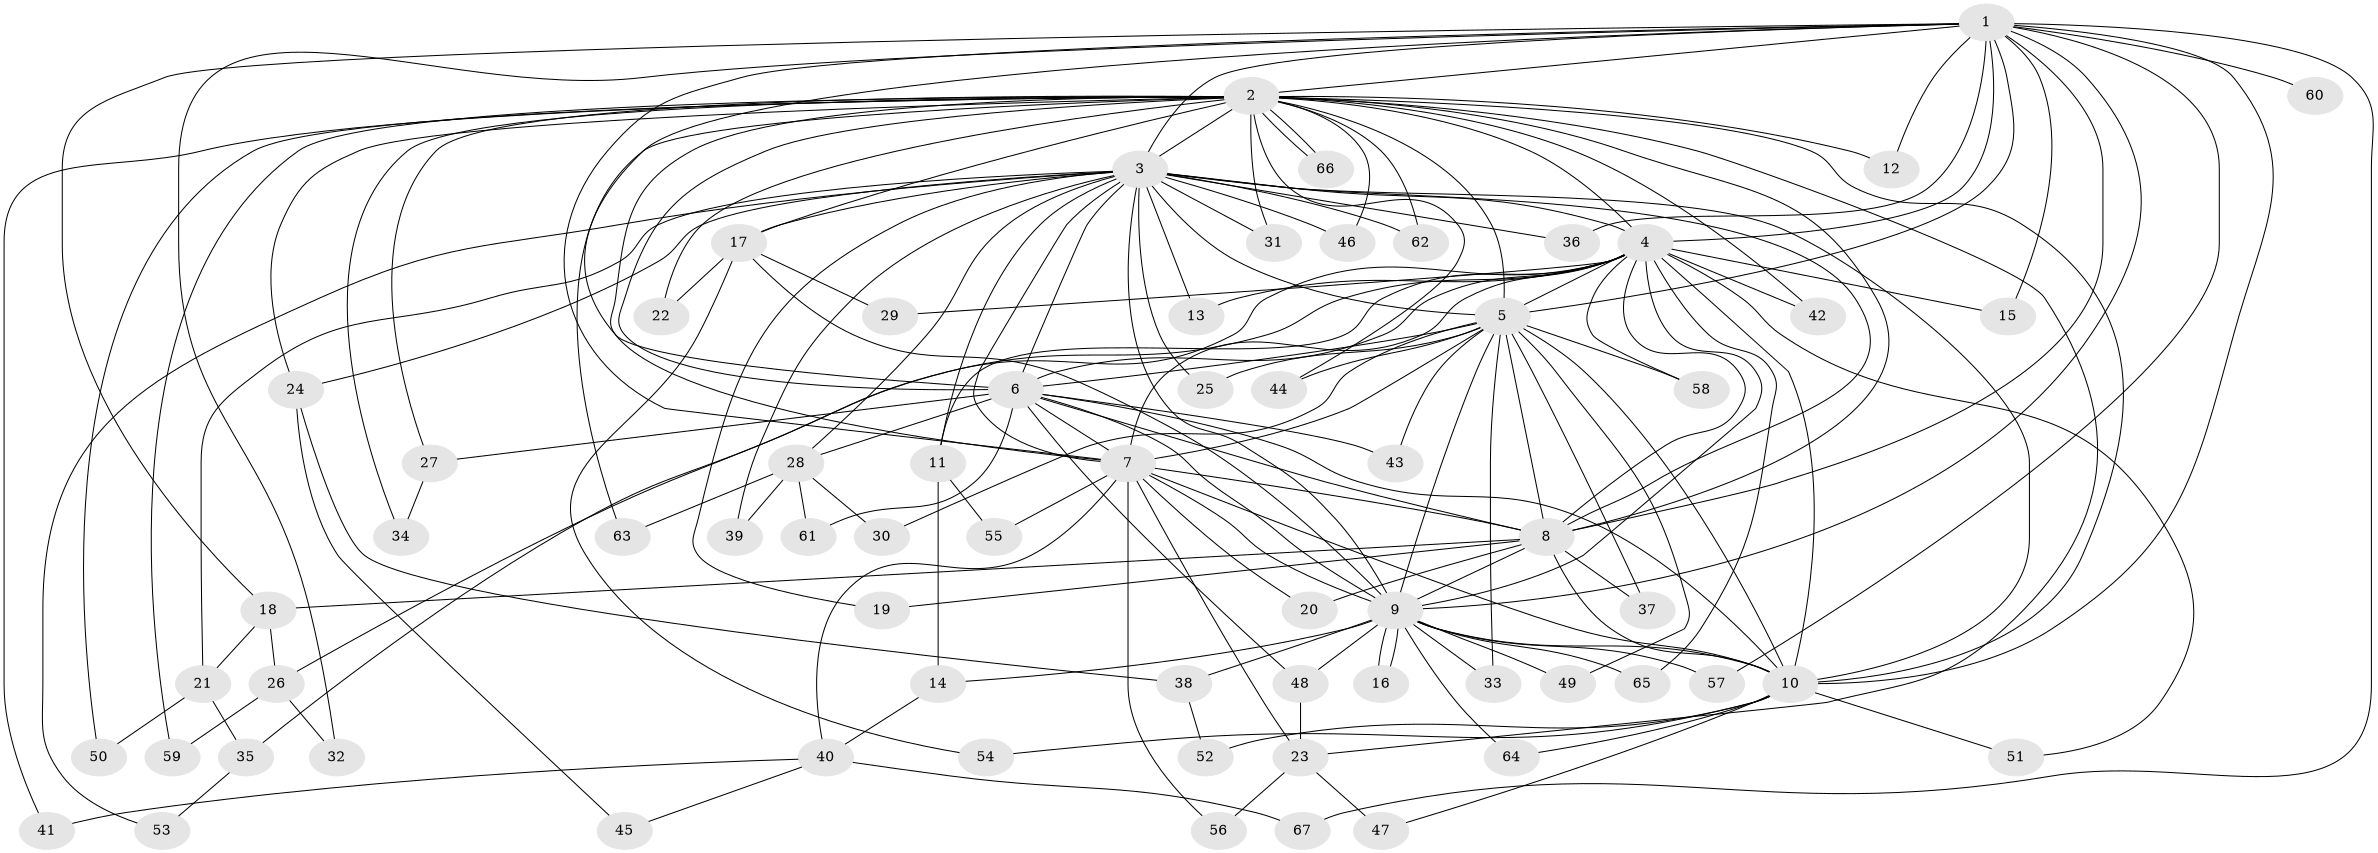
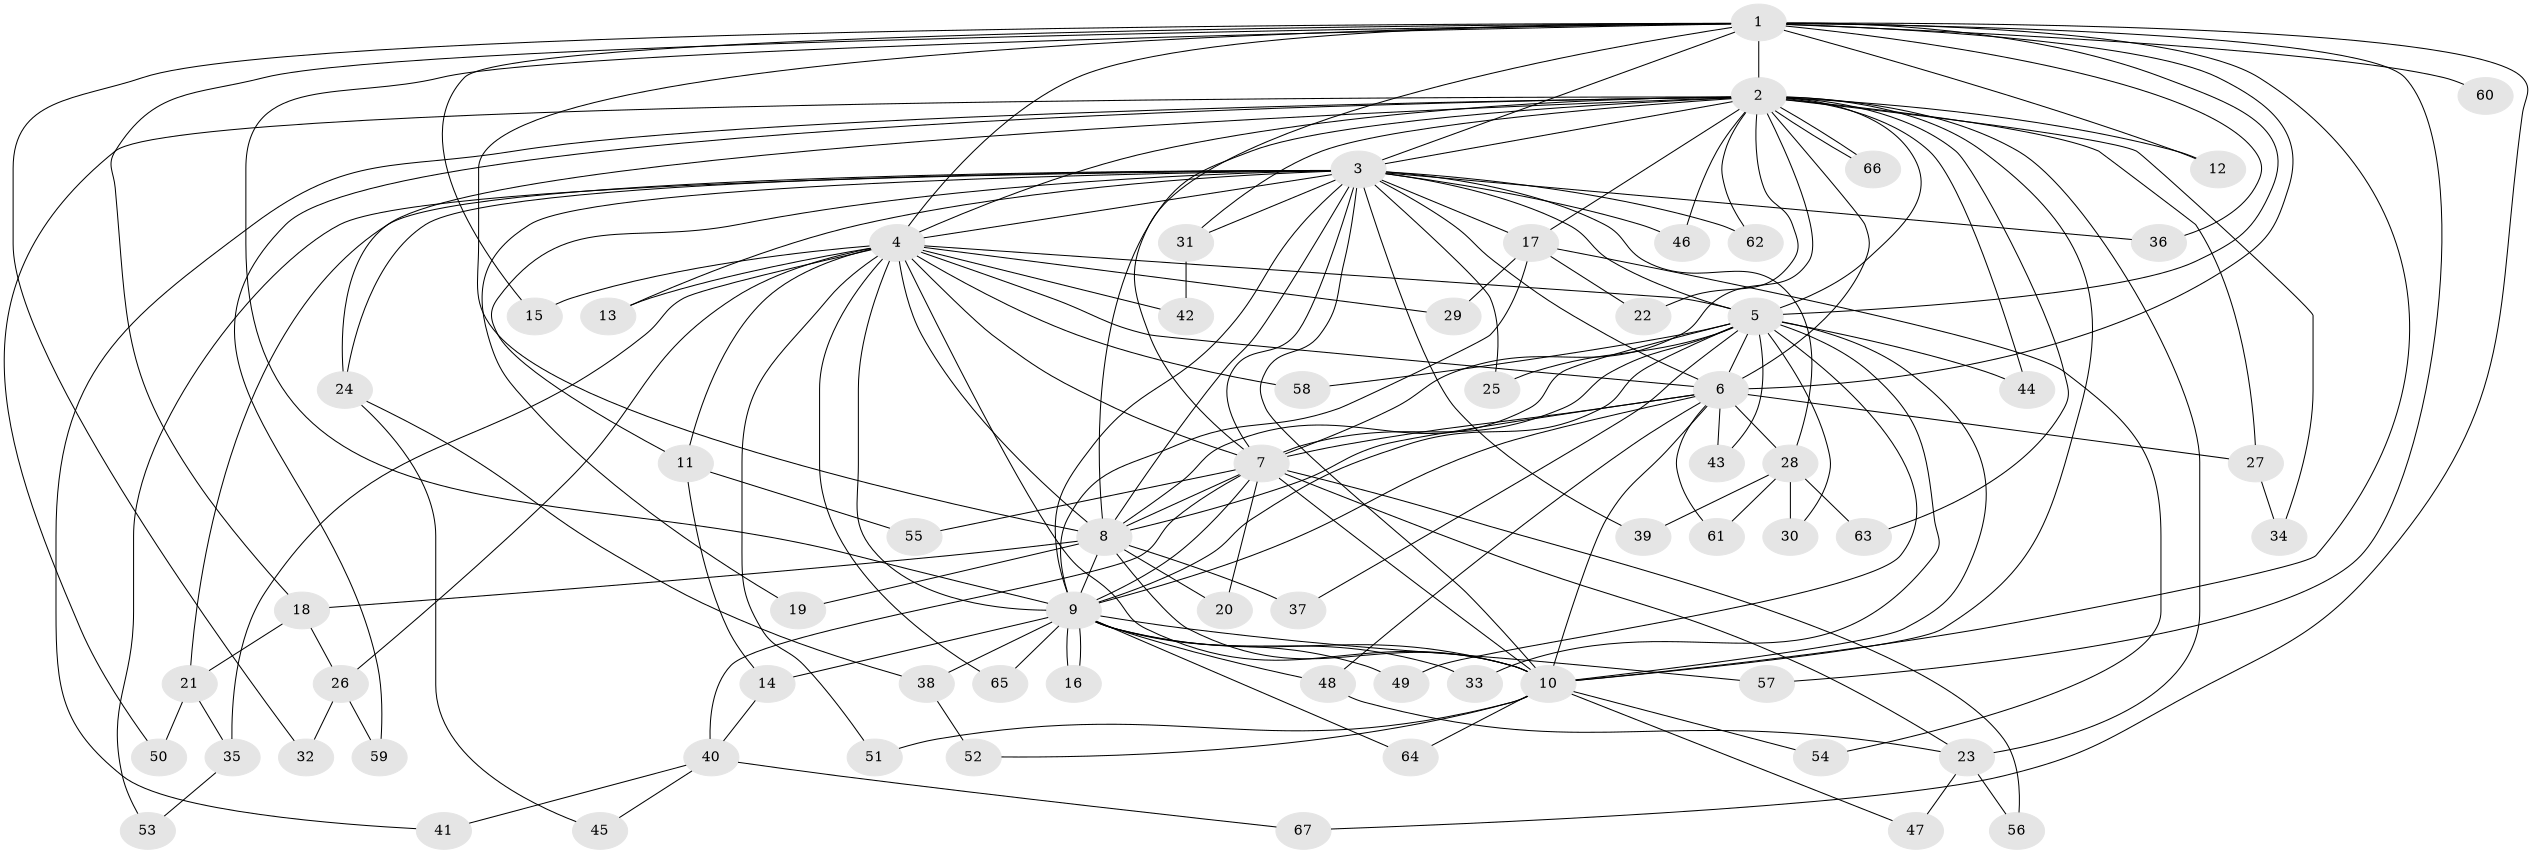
edge "2" -- "42": now "31" -- "42"
